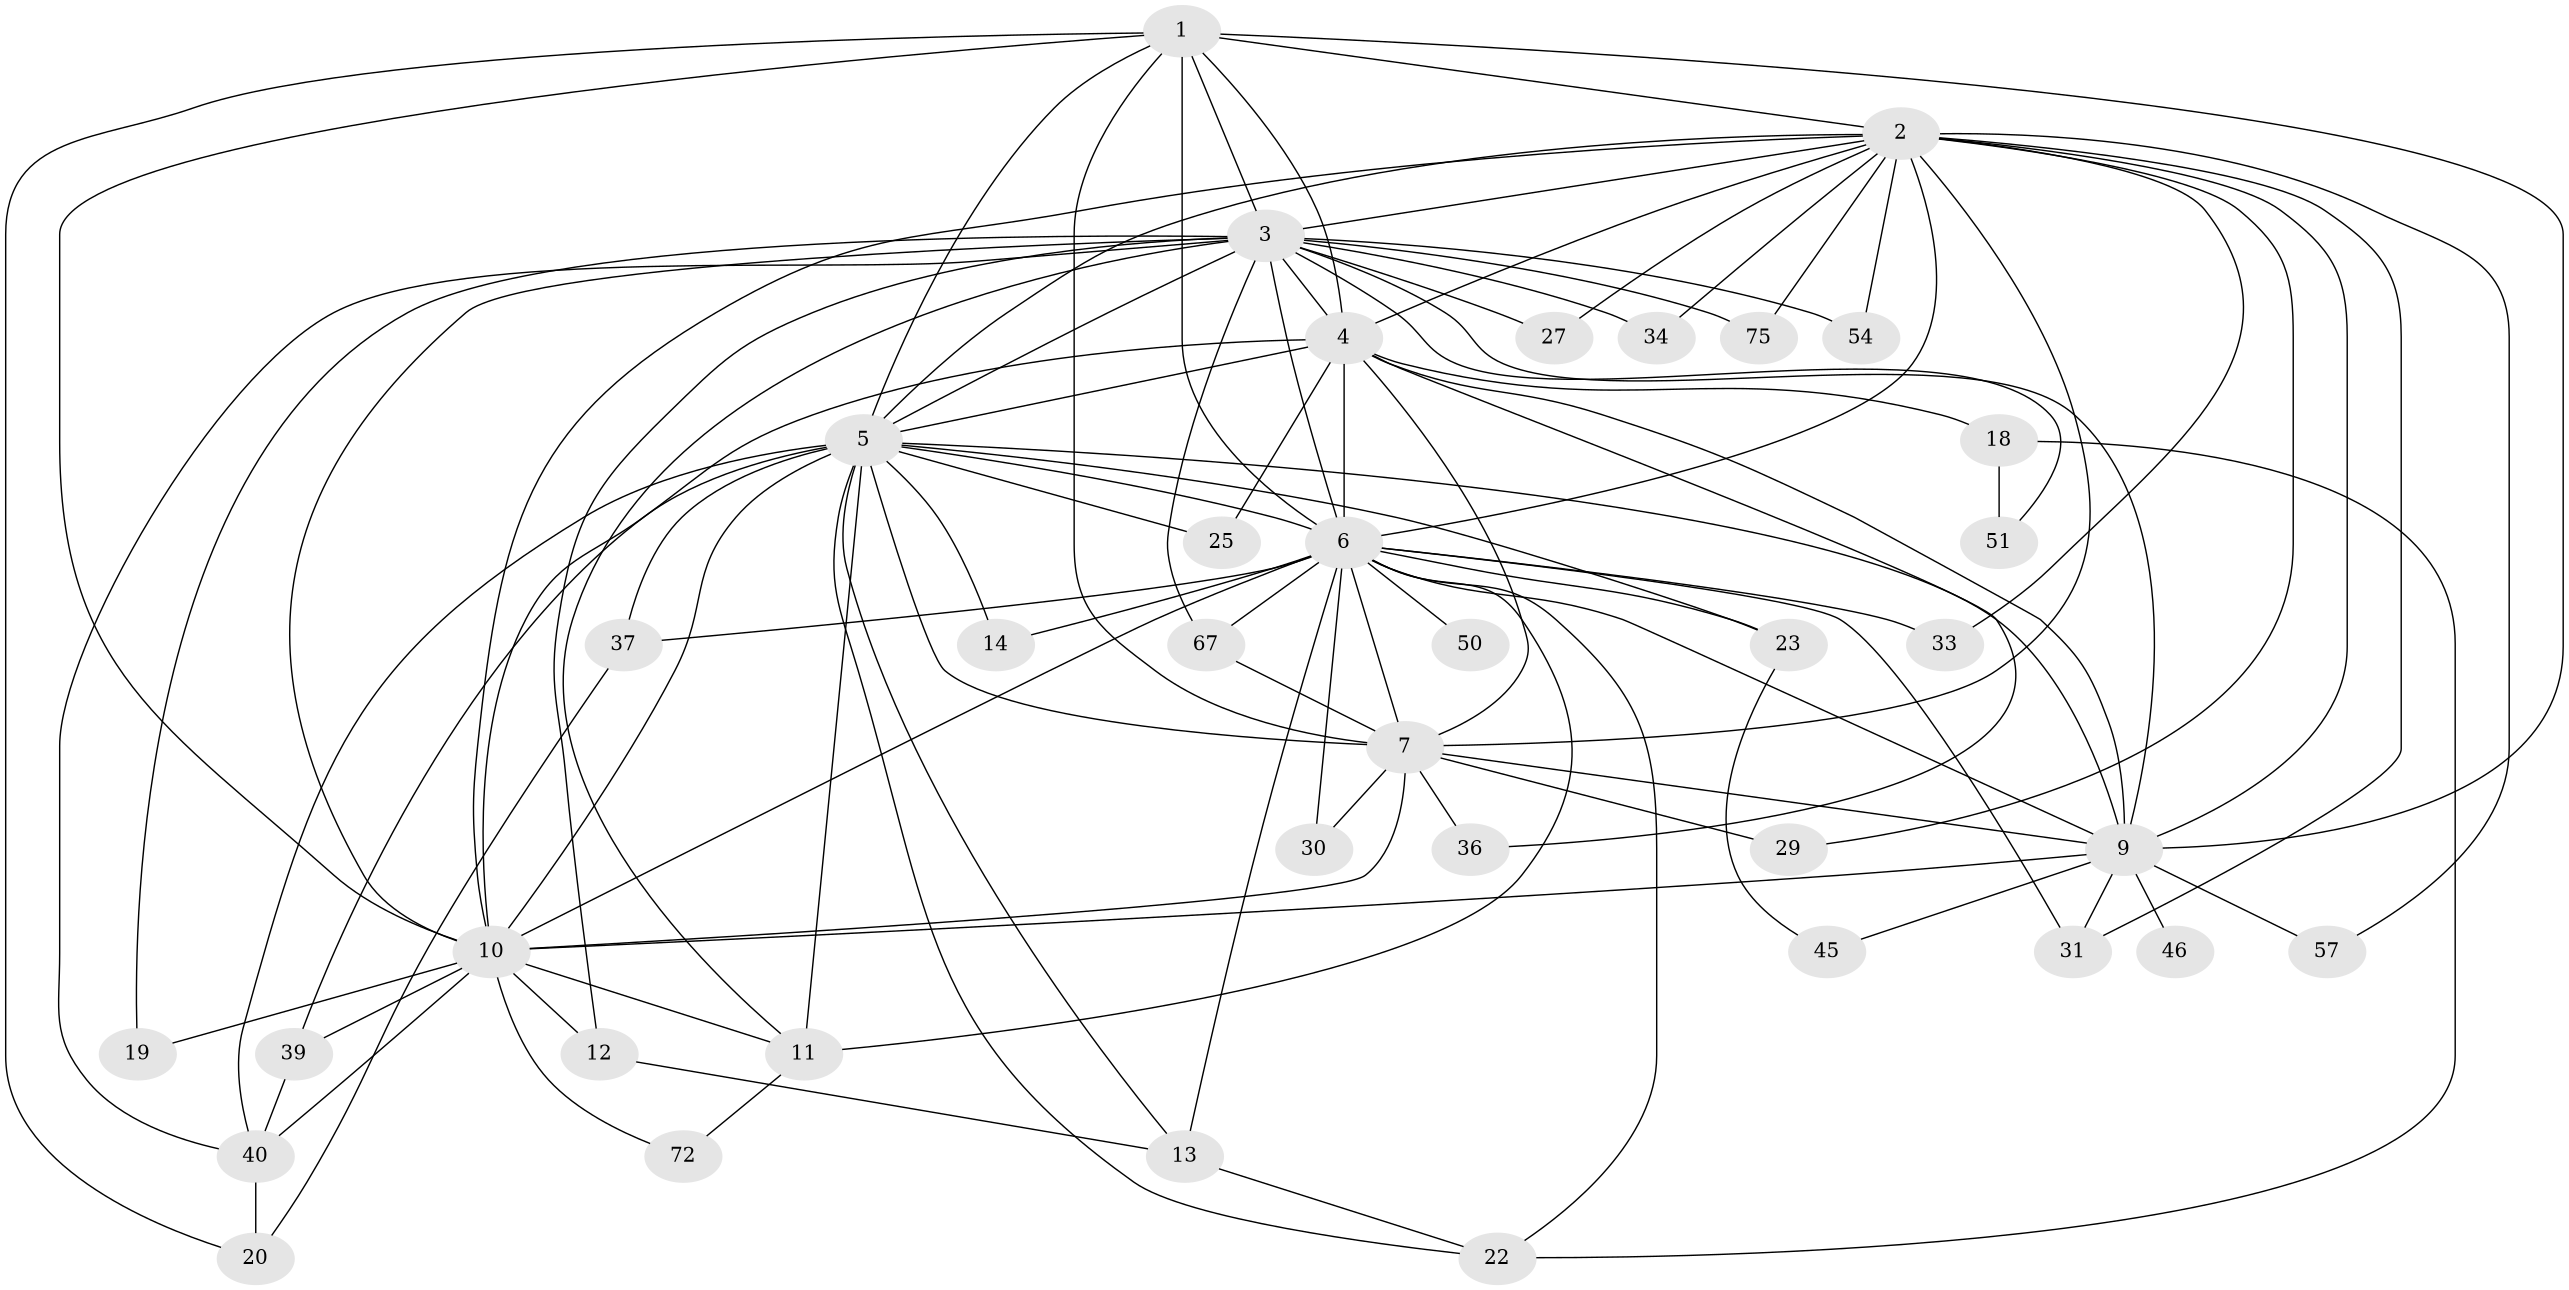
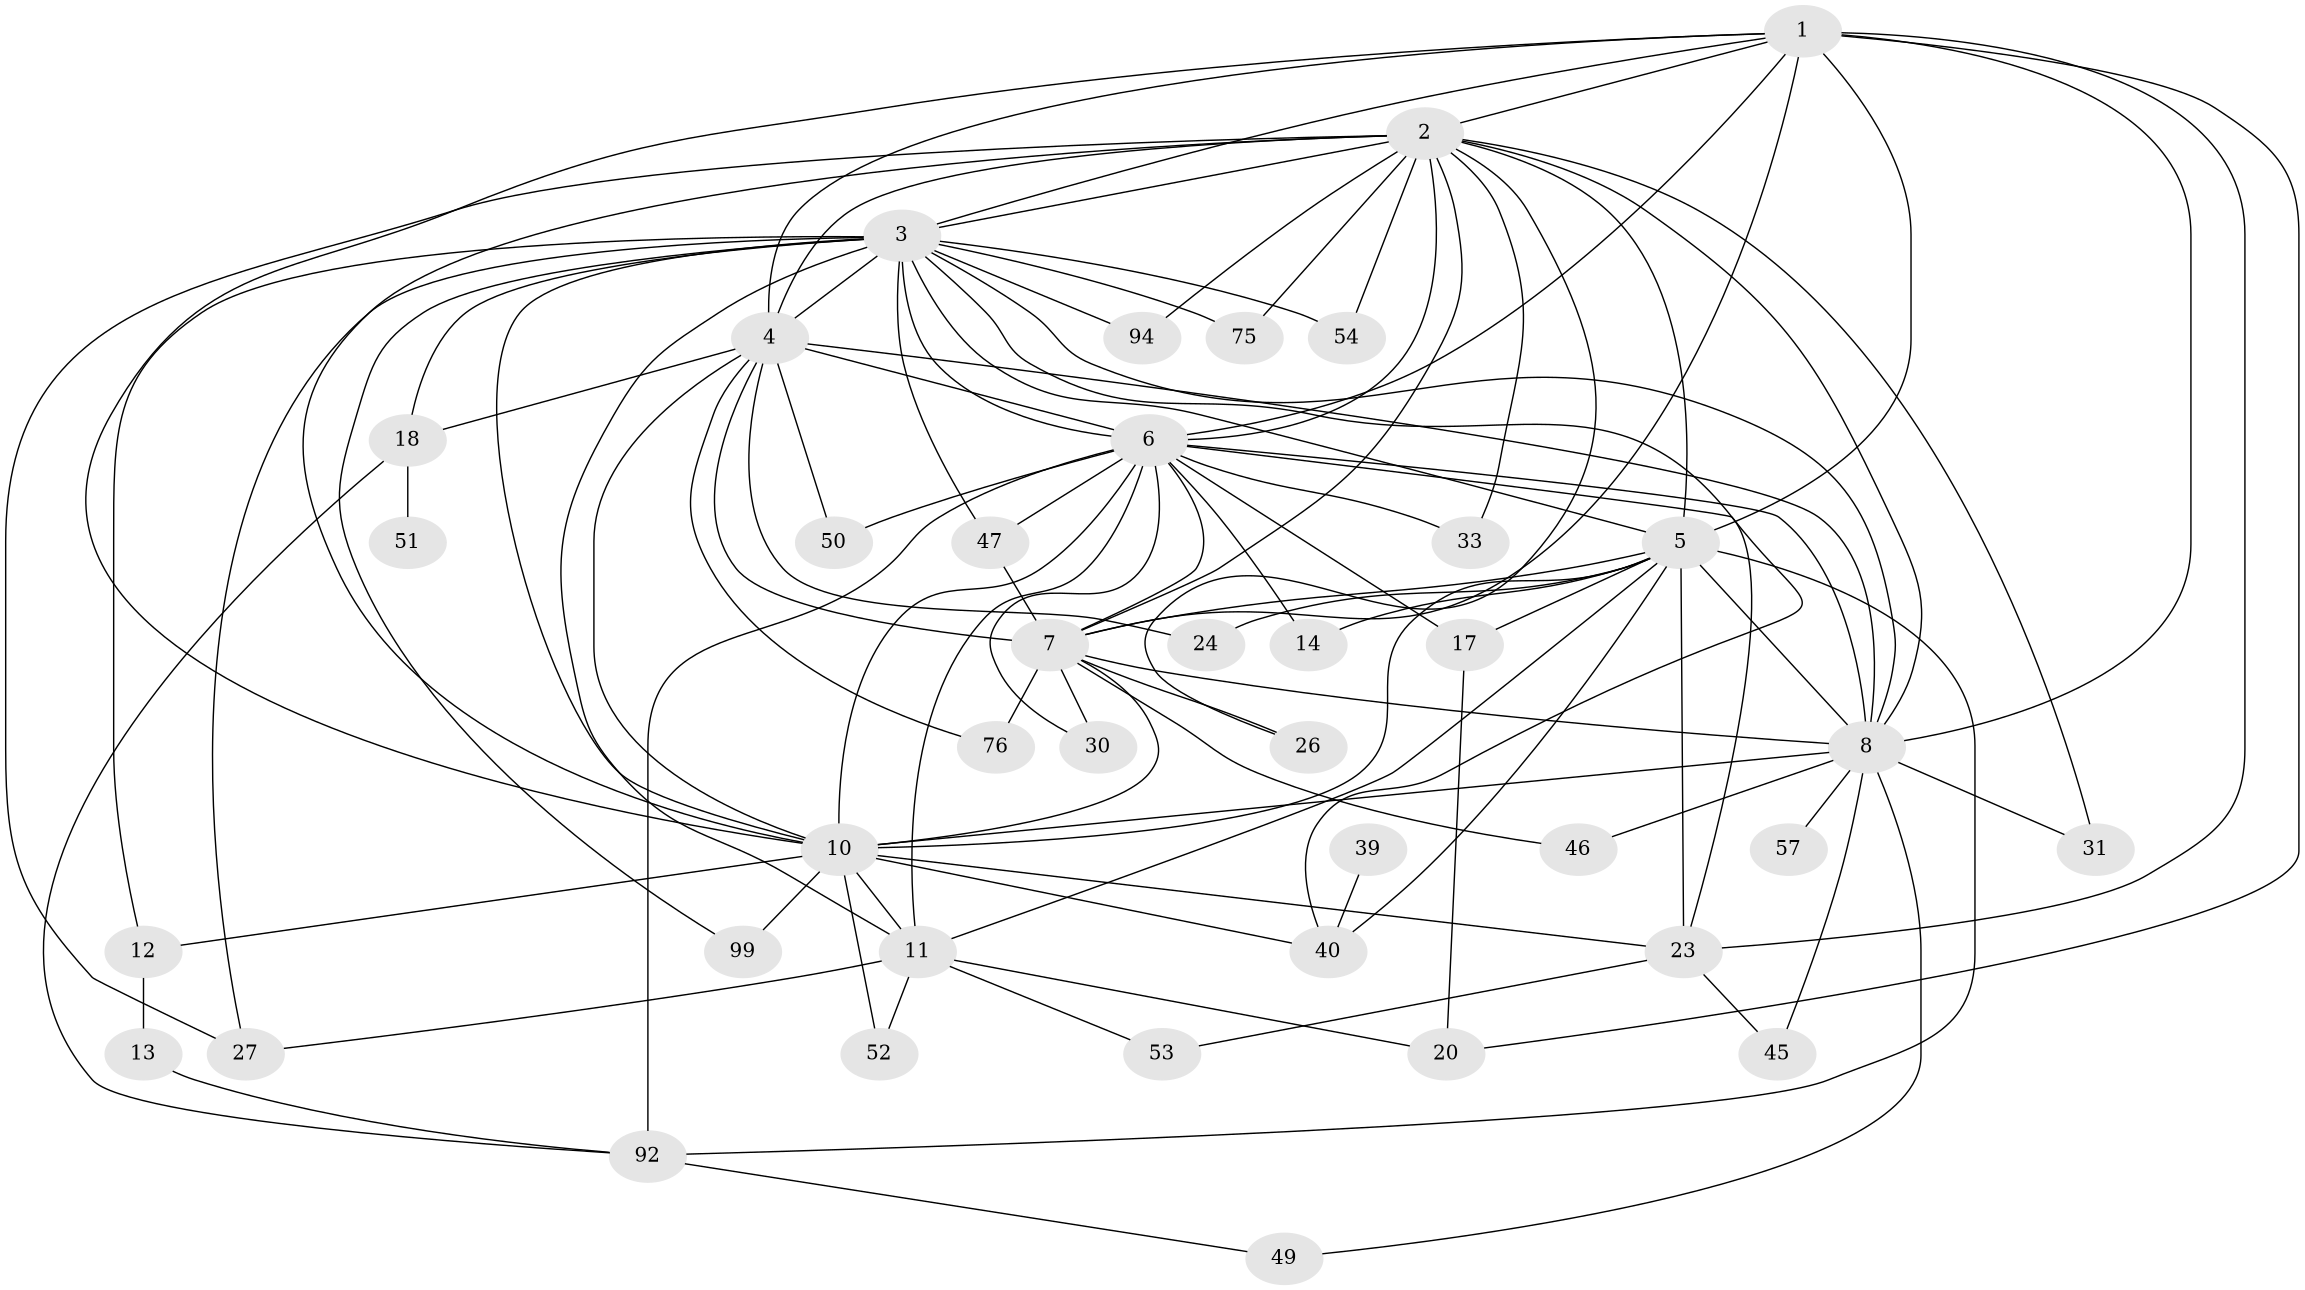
node "34": label "34" -> "94"
edge "2" -- "57": removed
edge "3" -- "51": now "3" -- "18"
edge "4" -- "5": now "4" -- "50"
edge "5" -- "6": removed
node "25": label "25" -> "24"
edge "1" -- "23": added
edge "6" -- "31": removed
node "37": label "37" -> "17"
node "67": label "67" -> "47"
edge "5" -- "39": removed
edge "7" -- "46": added
edge "5" -- "13": removed
edge "6" -- "13": removed
node "36": label "36" -> "76"
node "29": label "29" -> "26"
node "9": label "9" -> "8"
edge "10" -- "39": now "10" -- "23"
edge "11" -- "27": added
node "19": label "19" -> "99"
node "53": added
node "72": label "72" -> "52"
edge "40" -- "20": now "11" -- "20"
node "49": added
node "22": label "22" -> "92"
